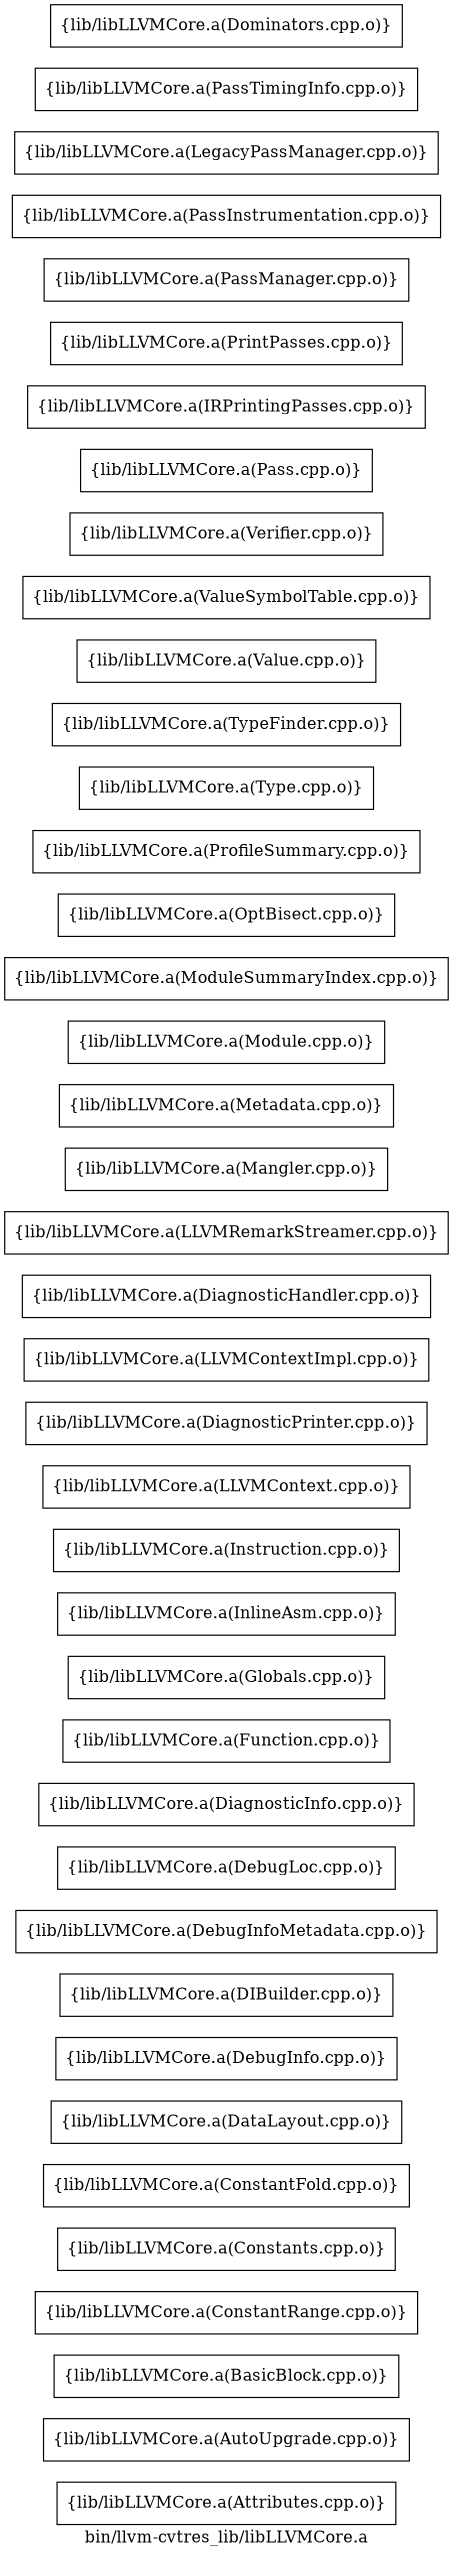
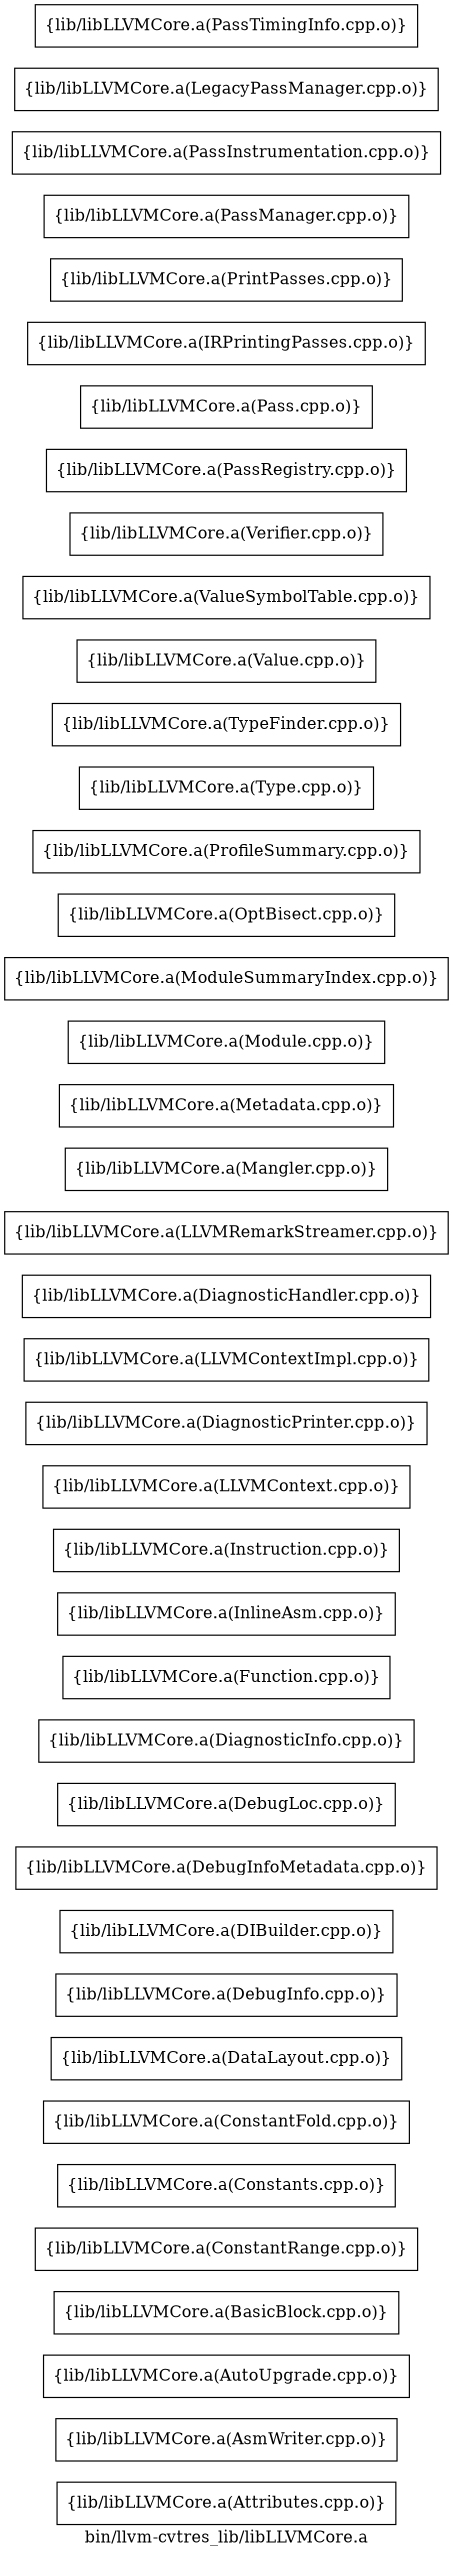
node "{lib/libLLVMCore.a(Dominators.cpp.o)}": removed
node "{lib/libLLVMCore.a(PassRegistry.cpp.o)}": added
node "{lib/libLLVMCore.a(Globals.cpp.o)}": removed
node "{lib/libLLVMCore.a(AsmWriter.cpp.o)}": added
